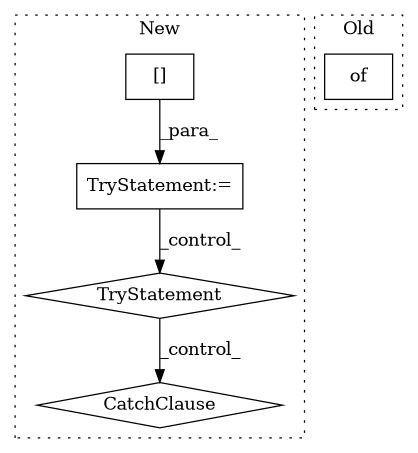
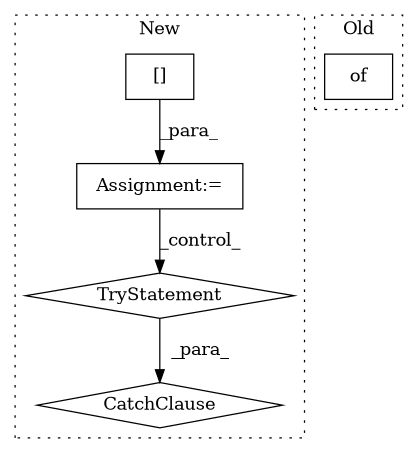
node "TryStatement:=": label "TryStatement:=" -> "Assignment:="
edge "TryStatement" -> "CatchClause": label "_control_" -> "_para_"
